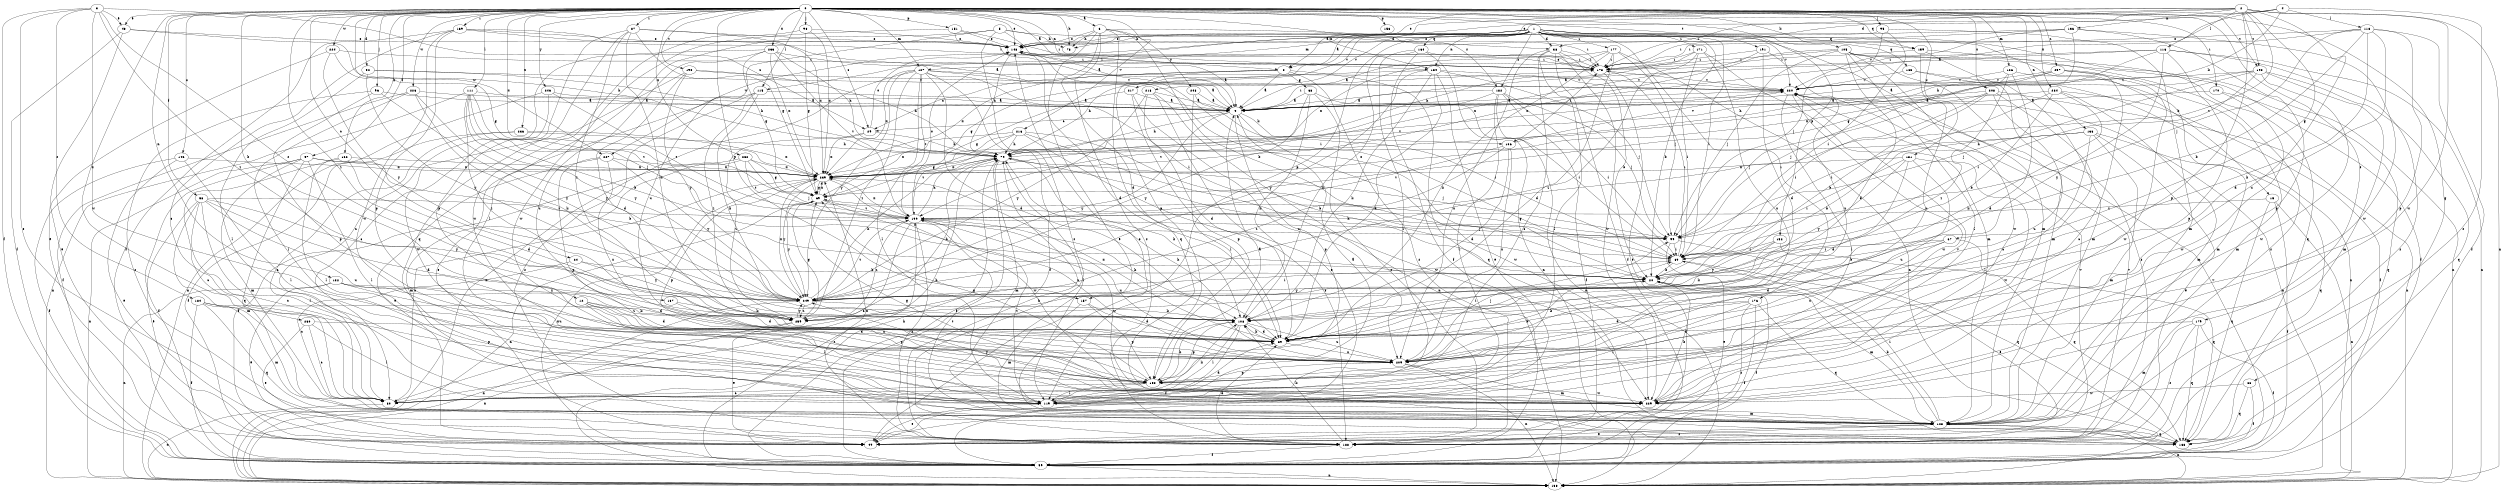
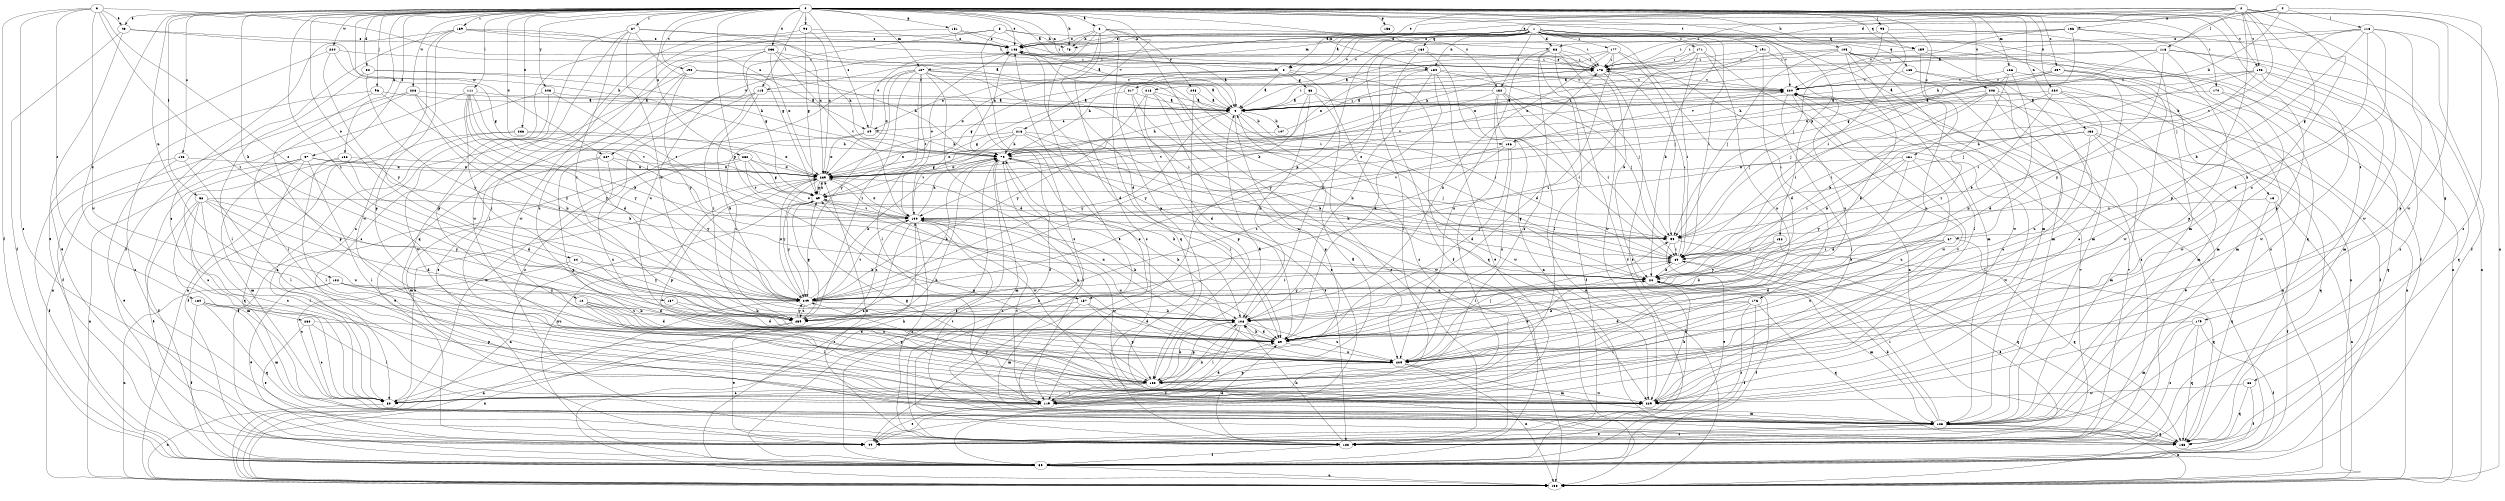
node "107": added
edge "232" -> "99": label "j" -> "o"
edge "157" -> "259": added, label "z"
